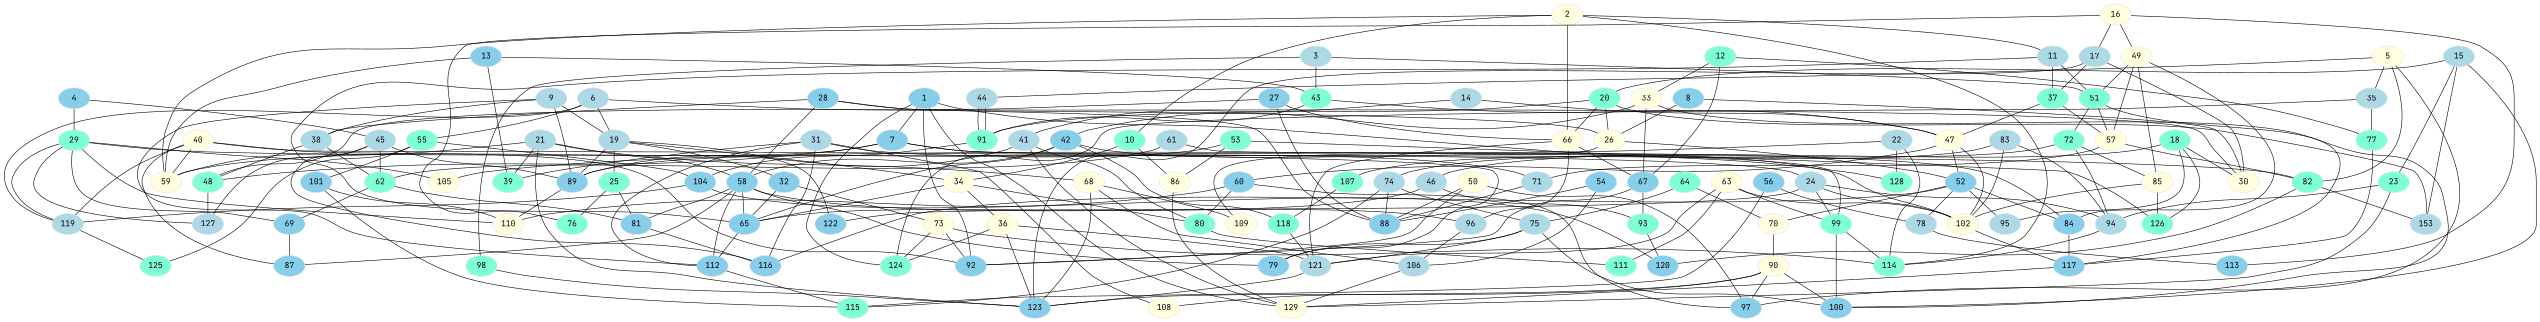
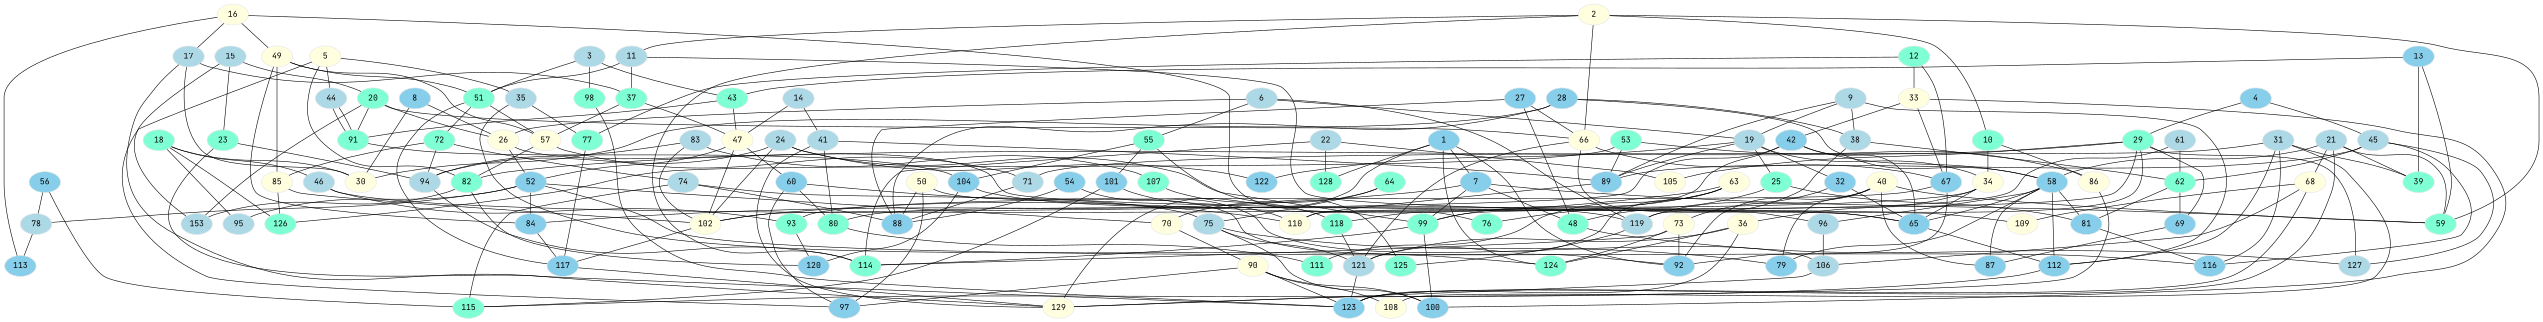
edge "7" -- "24": now "7" -- "99"
node "59": fillcolor lightyellow -> aquamarine
edge "15" -- "100": removed
